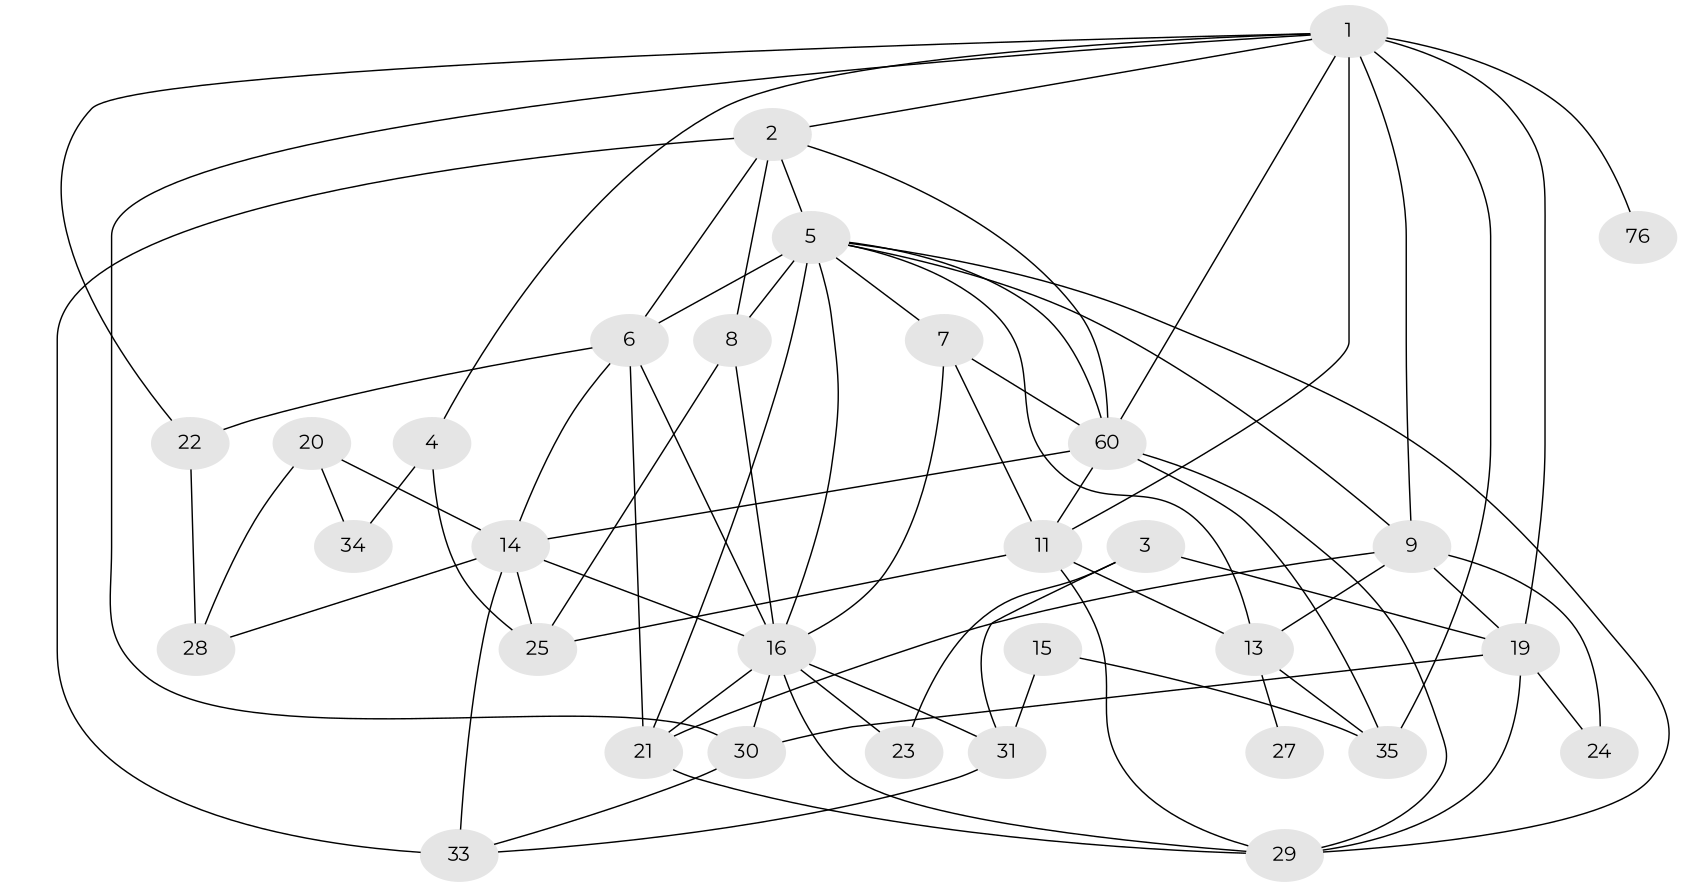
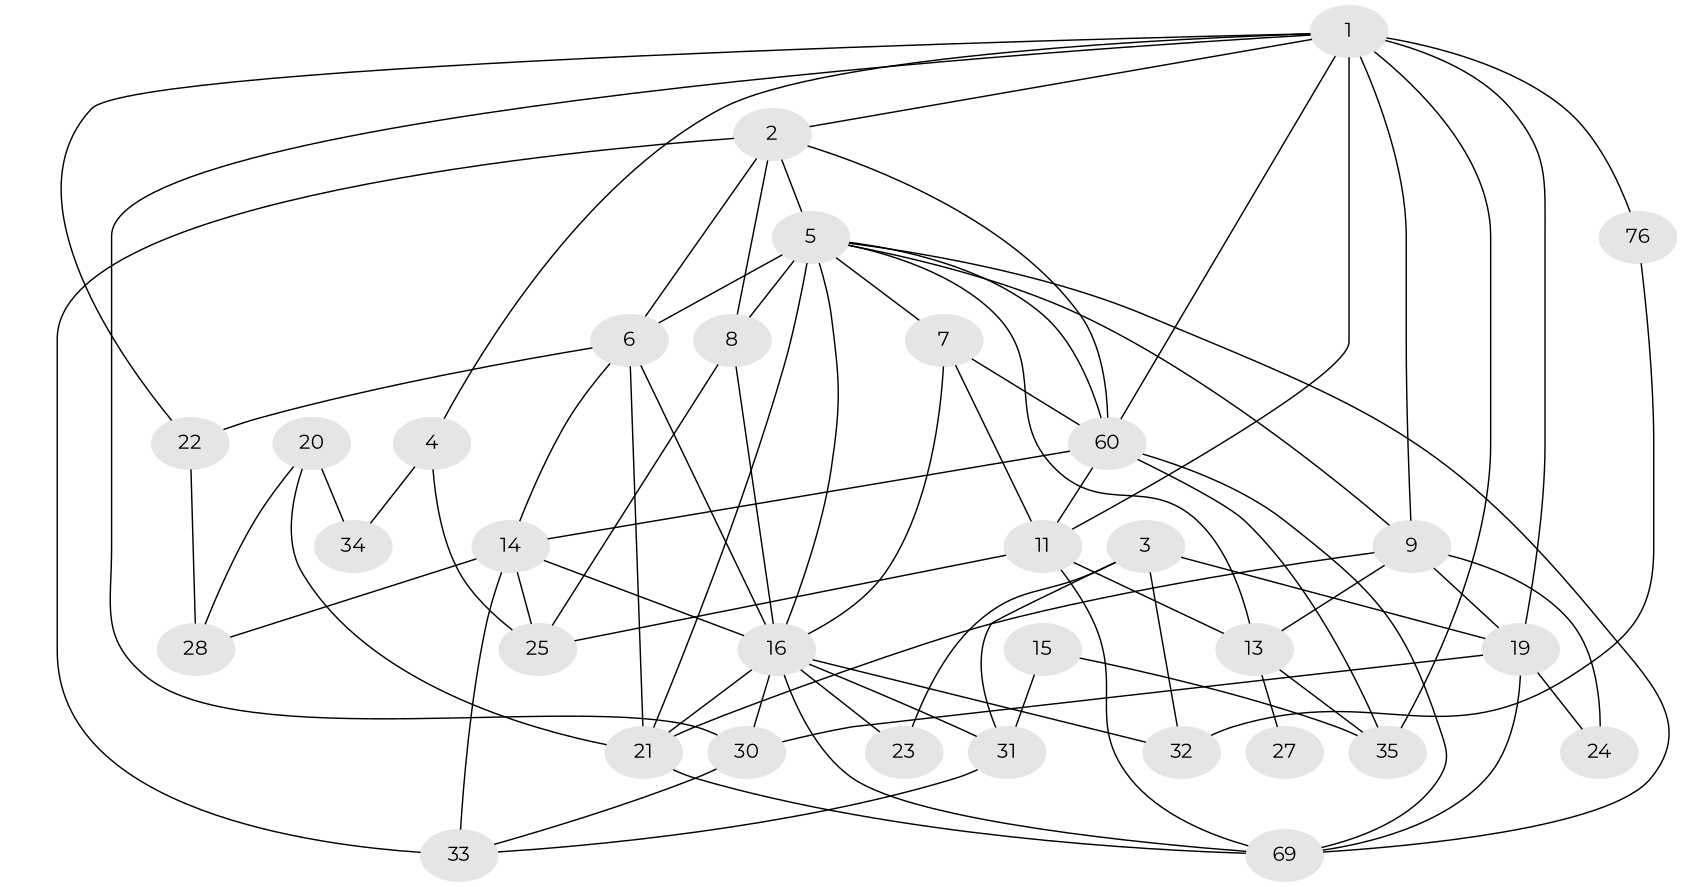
edge "20" -- "14": now "20" -- "21"
node "32": added
node "29": label "29" -> "69"
